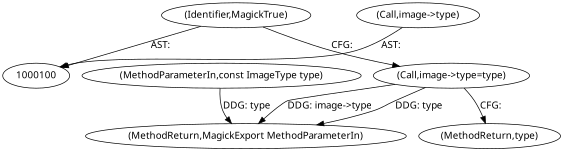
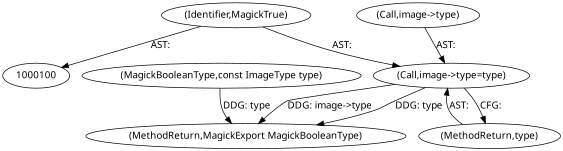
edge "(Identifier,MagickTrue)" -> "(Call,image->type=type)": label "CFG: " -> "AST: "
edge "(Call,image->type)" -> "1000100": now "(Call,image->type)" -> "(Call,image->type=type)"
node "(MethodParameterIn,const ImageType type)": label "(MethodParameterIn,const ImageType type)" -> "(MagickBooleanType,const ImageType type)"
edge "(MethodReturn,type)" -> "(Call,image->type=type)": added, label "AST:"
node "(MethodReturn,MagickExport MethodParameterIn)": label "(MethodReturn,MagickExport MethodParameterIn)" -> "(MethodReturn,MagickExport MagickBooleanType)"
